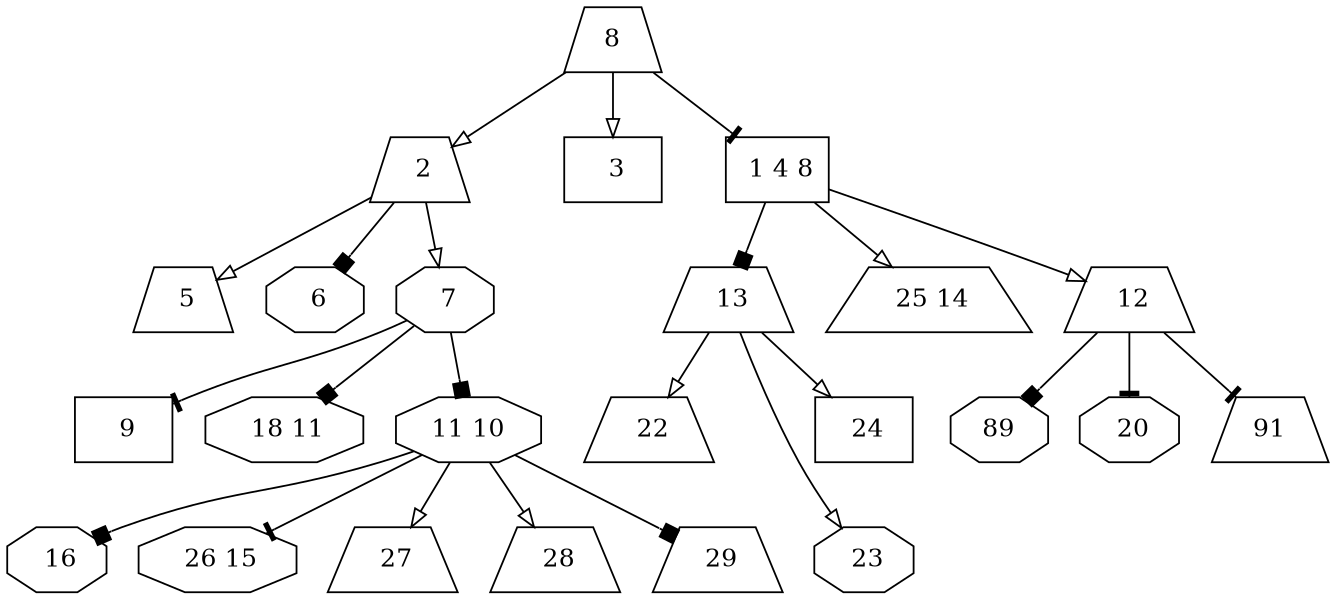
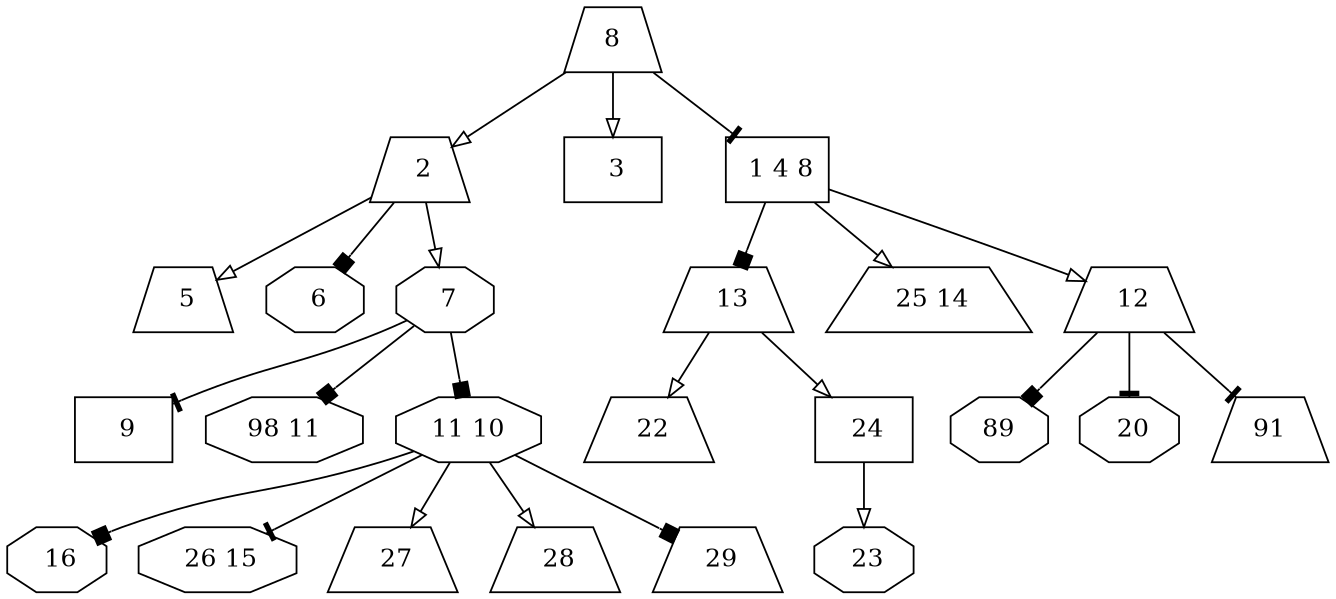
edge "13" -> "23": now "24" -> "23"
node "18 11": label "18 11" -> "98 11"
